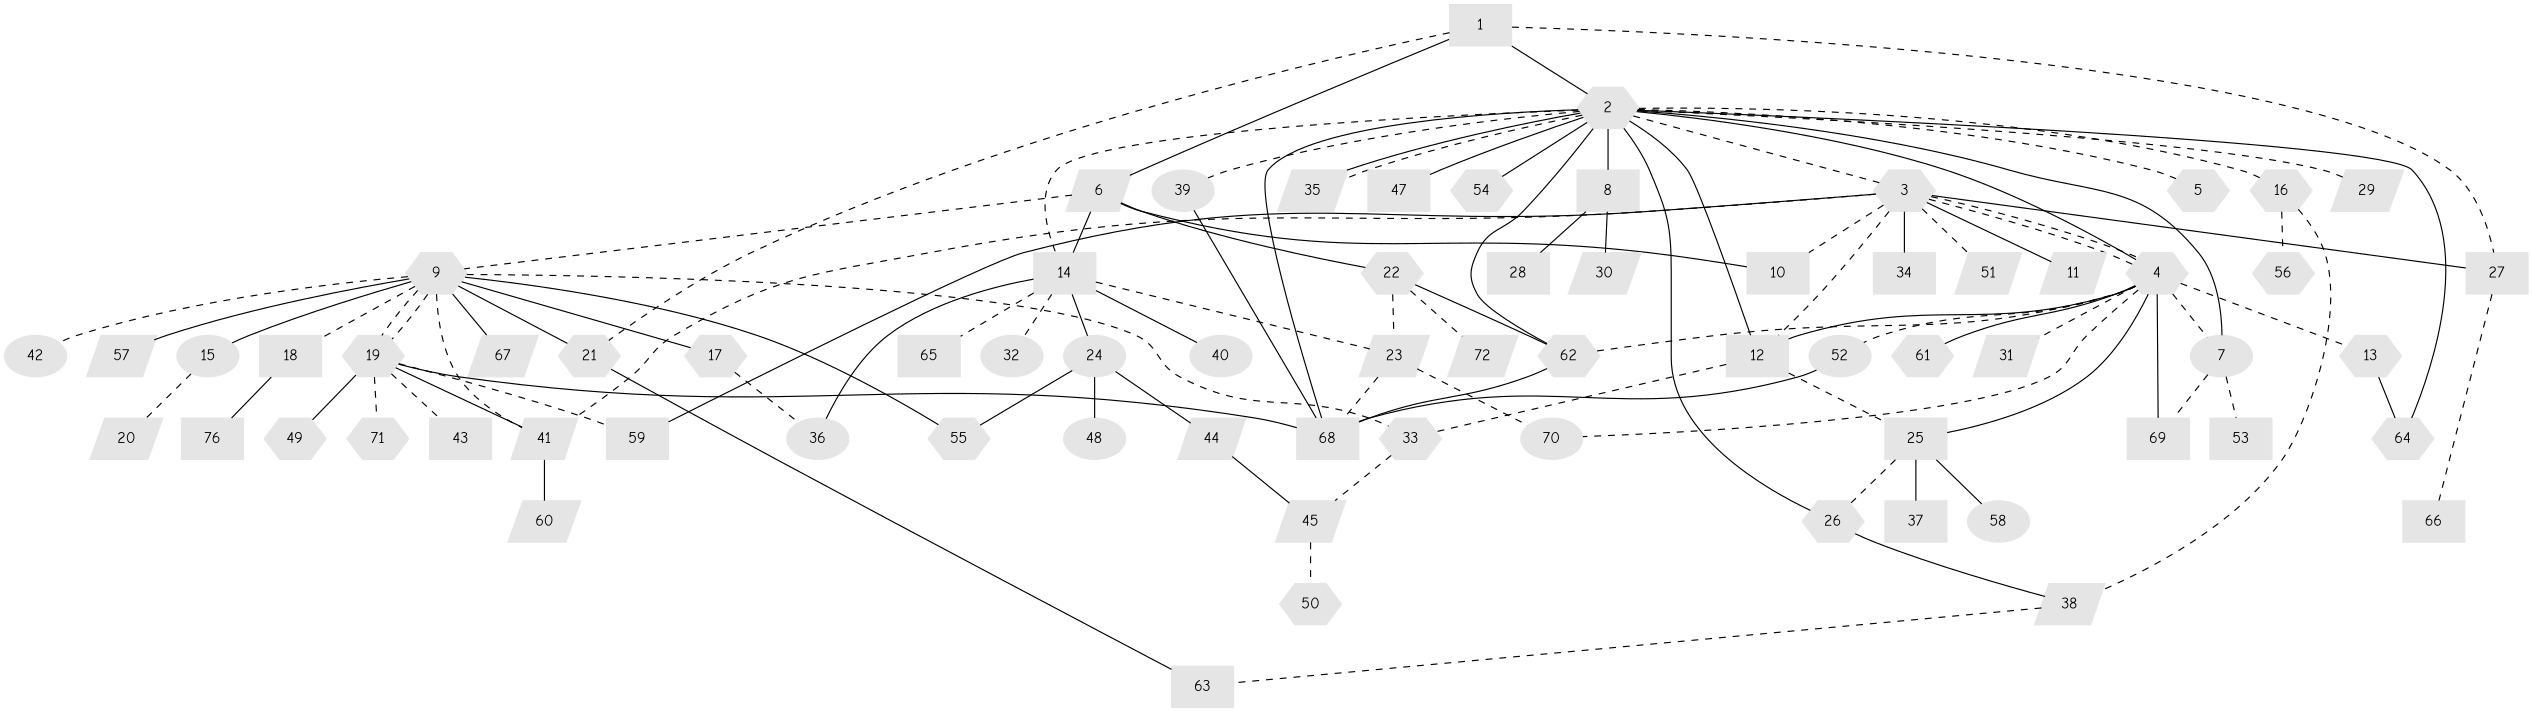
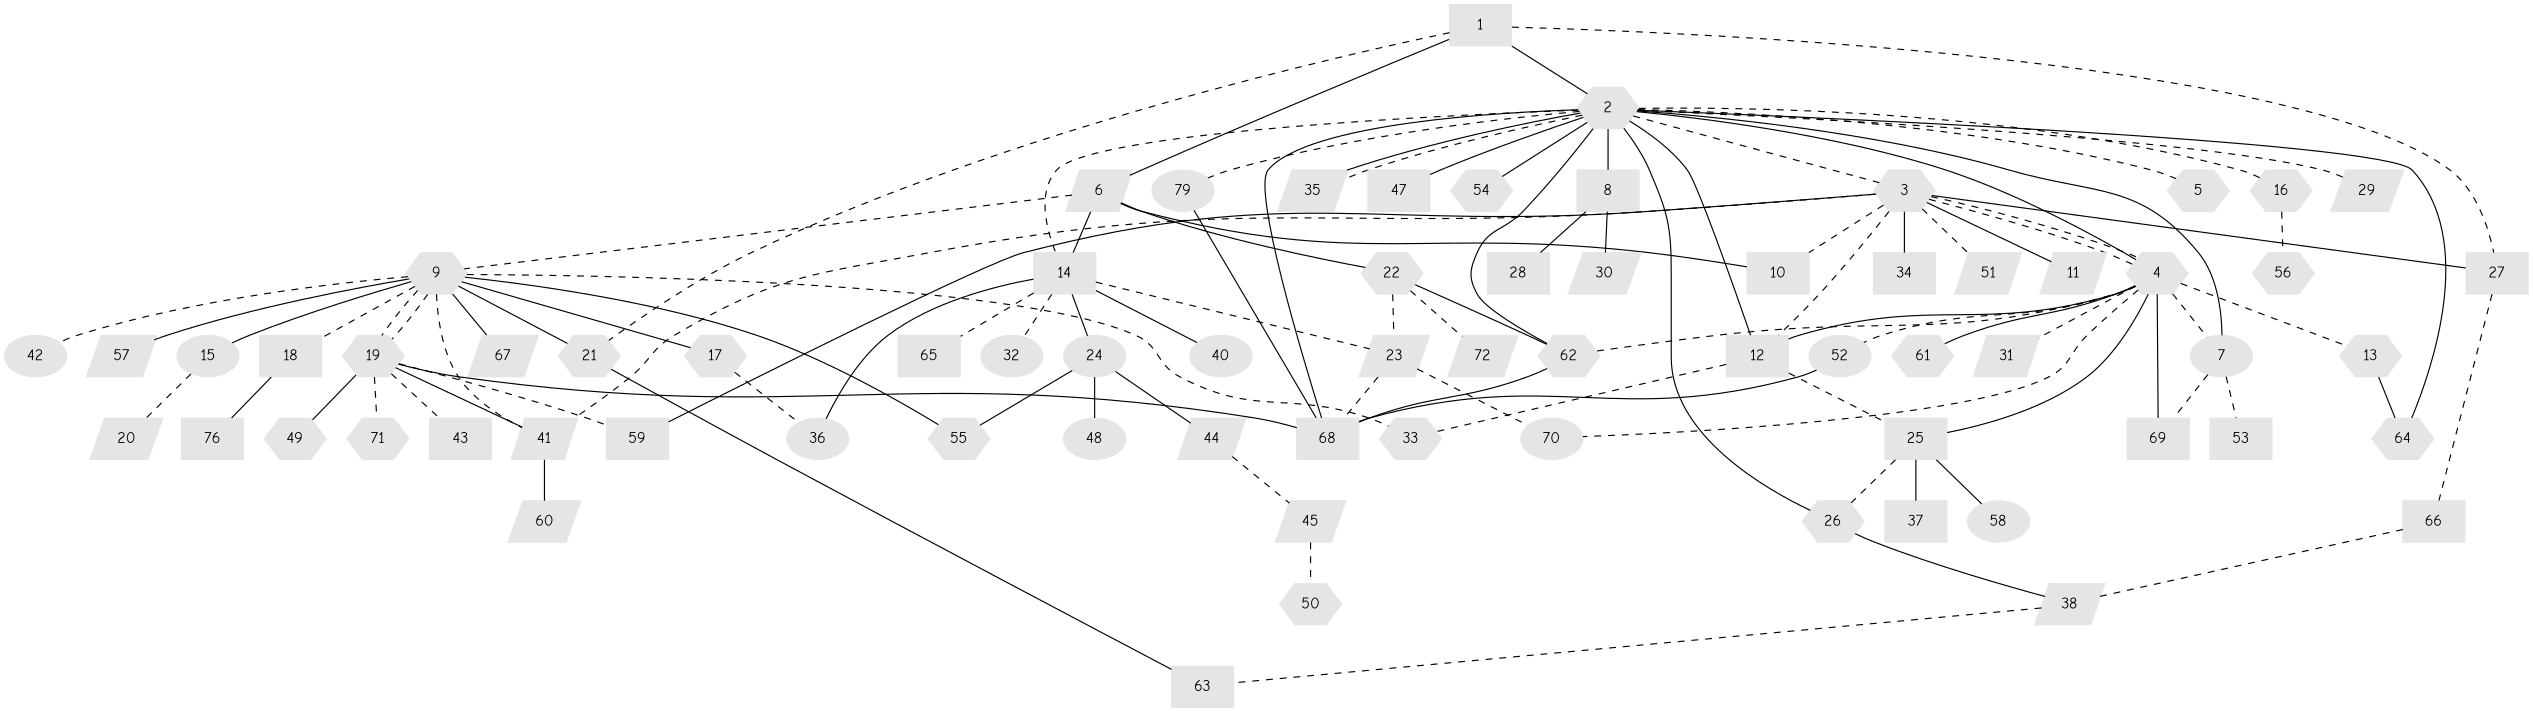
node "39": label "39" -> "79"
edge "16" -- "38": now "66" -- "38"
edge "33" -- "45": removed
edge "44" -- "45": style solid -> dashed
